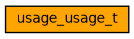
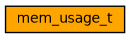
node "usage_usage_t": label "usage_usage_t" -> "mem_usage_t"
